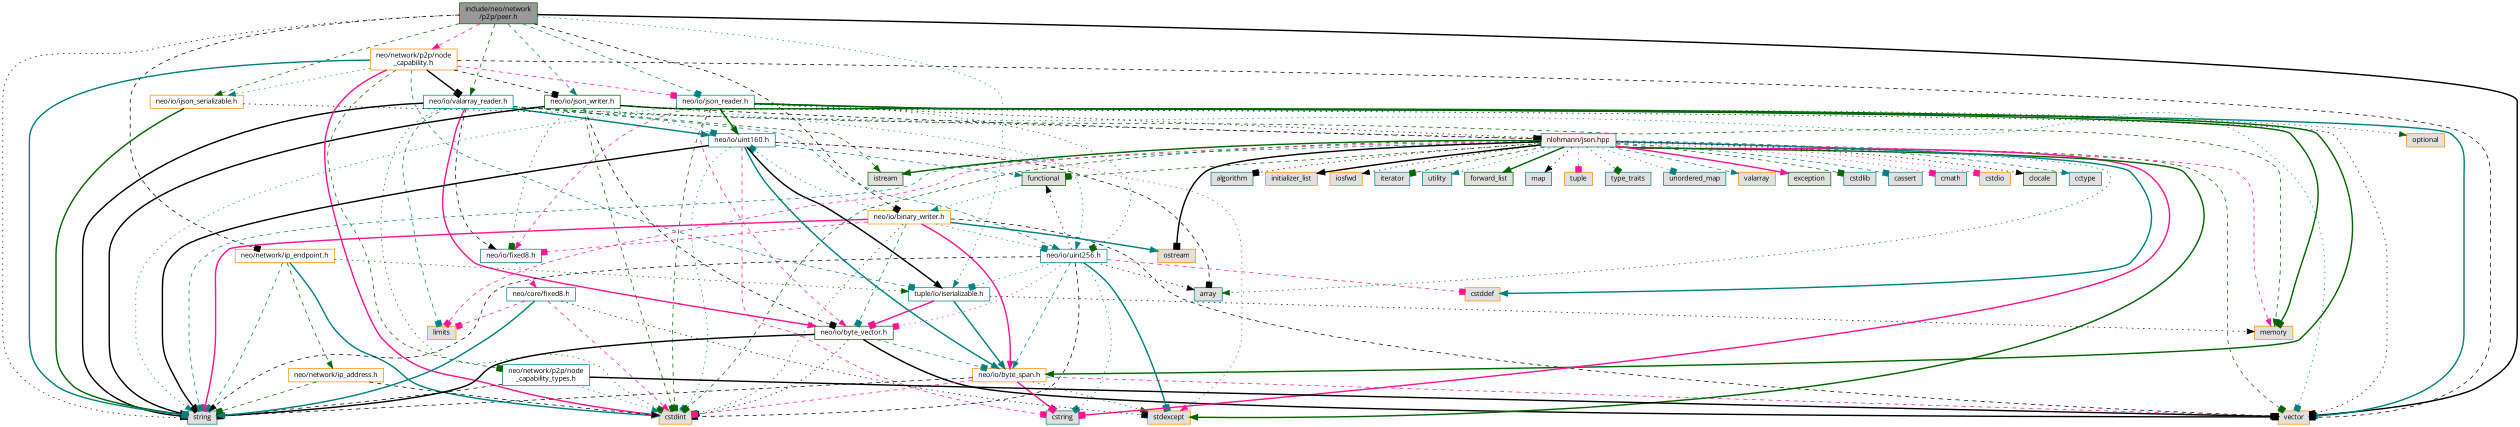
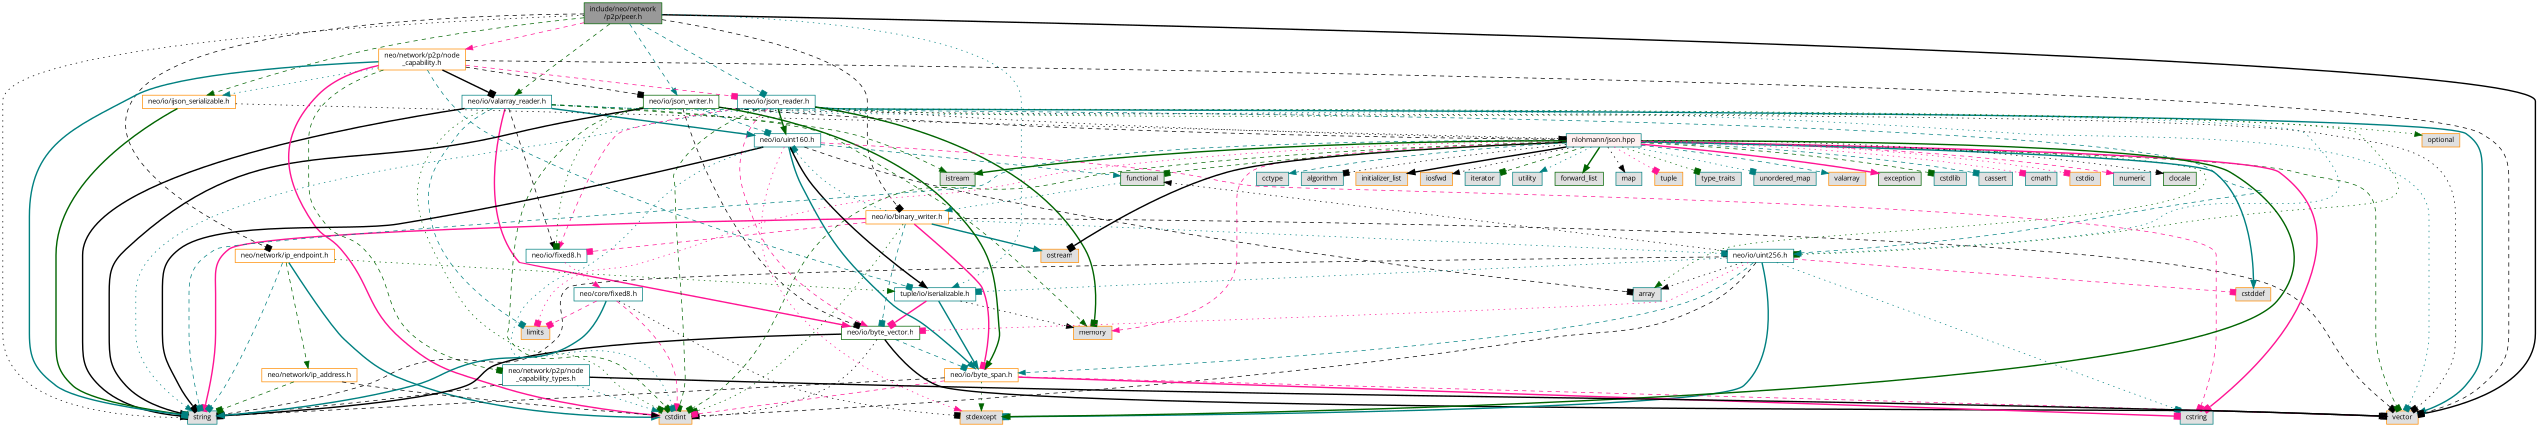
edge "neo/io/json_writer.h" -> "neo/io/uint160.h": style dotted -> dashed
edge "nlohmann/json.hpp" -> "limits": style dashed -> dotted
node "numeric": added
edge "neo/io/binary_writer.h" -> "neo/io/byte_span.h": arrowhead normal -> box
